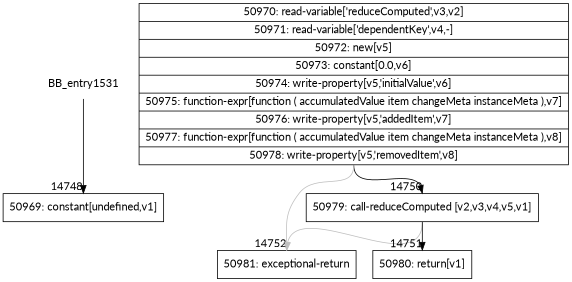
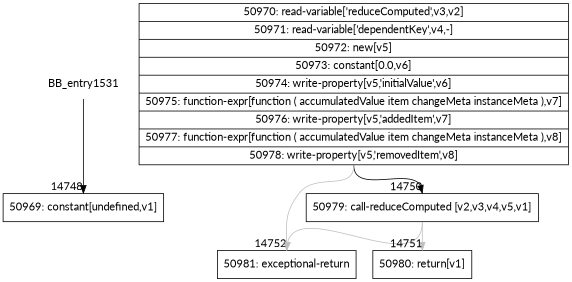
edge "50979: call-reduceComputed [v2,v3,v4,v5,v1]" -> "50980: return[v1]": color black -> gray
